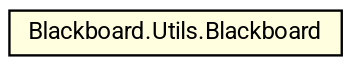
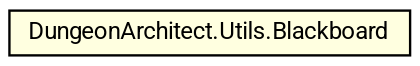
node "Blackboard.Utils.Blackboard": label "Blackboard.Utils.Blackboard" -> "DungeonArchitect.Utils.Blackboard"
